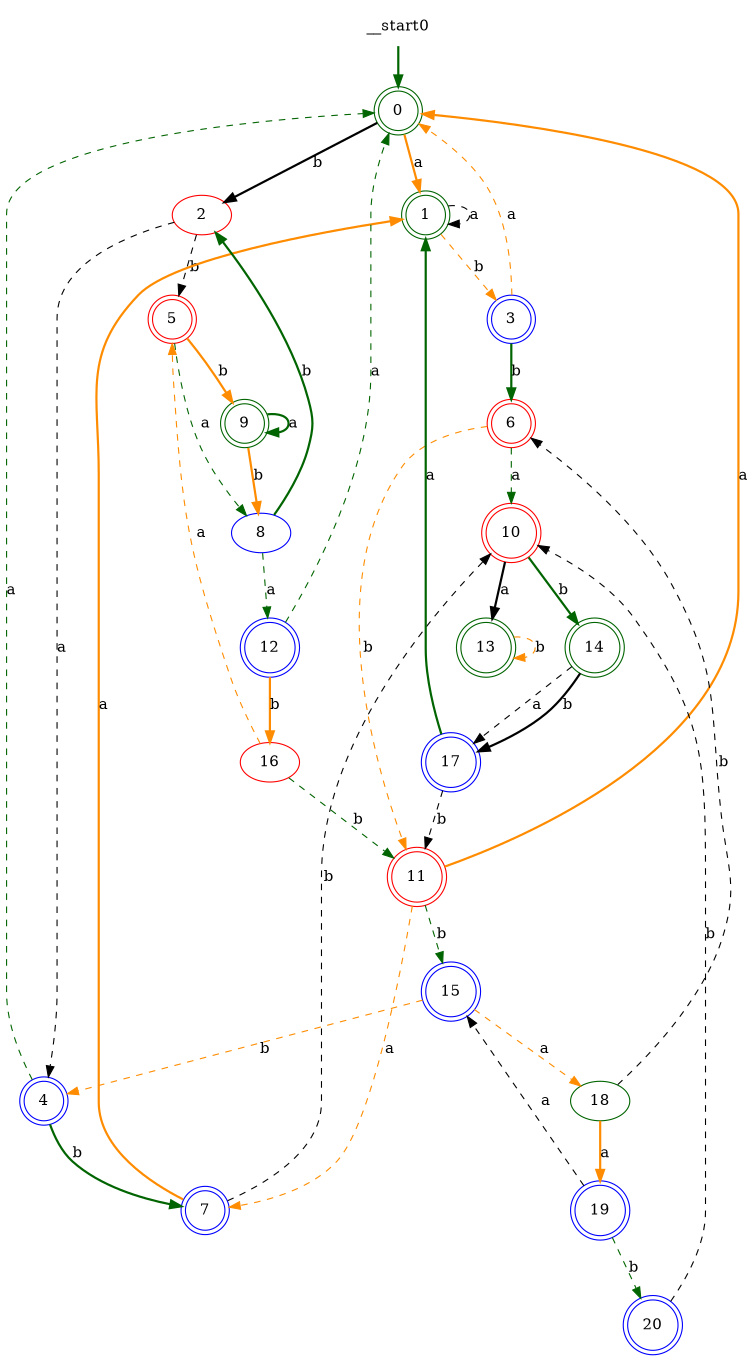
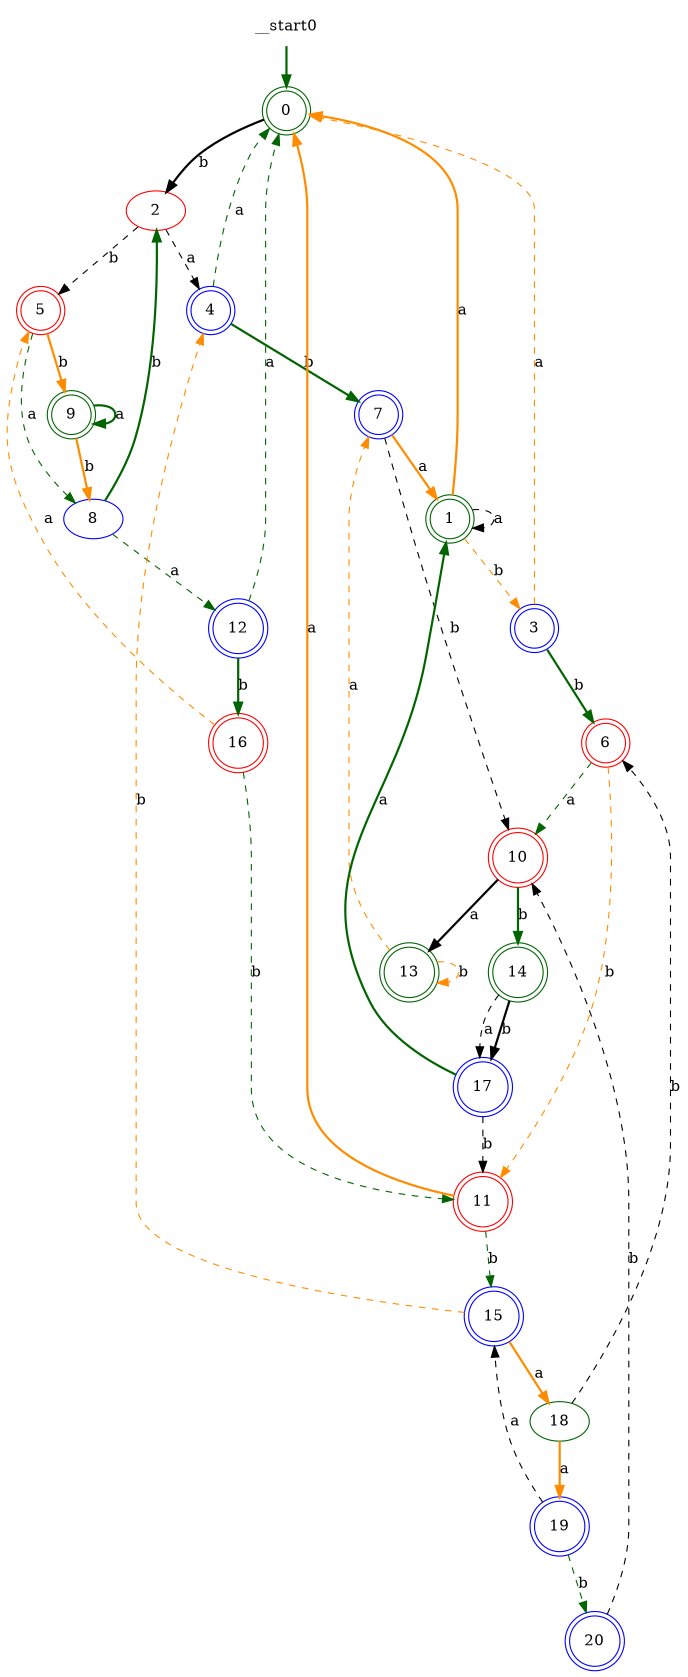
edge "0" -> "1": reversed
edge "12" -> "16": color darkorange -> darkgreen
node "16": shape ellipse -> doublecircle
edge "15" -> "18": style dashed -> bold
edge "11" -> "7": now "13" -> "7"
